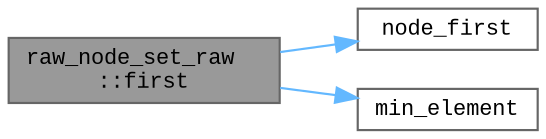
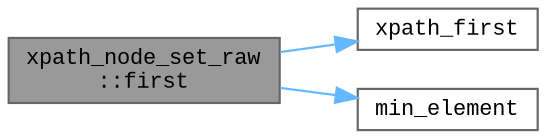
node "node_first": label "node_first" -> "xpath_first"
node "raw_node_set_raw ::first": label "raw_node_set_raw ::first" -> "xpath_node_set_raw ::first"
